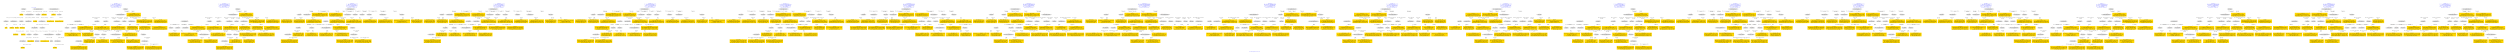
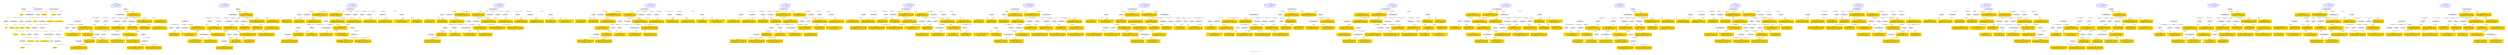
node "dimensions": added
